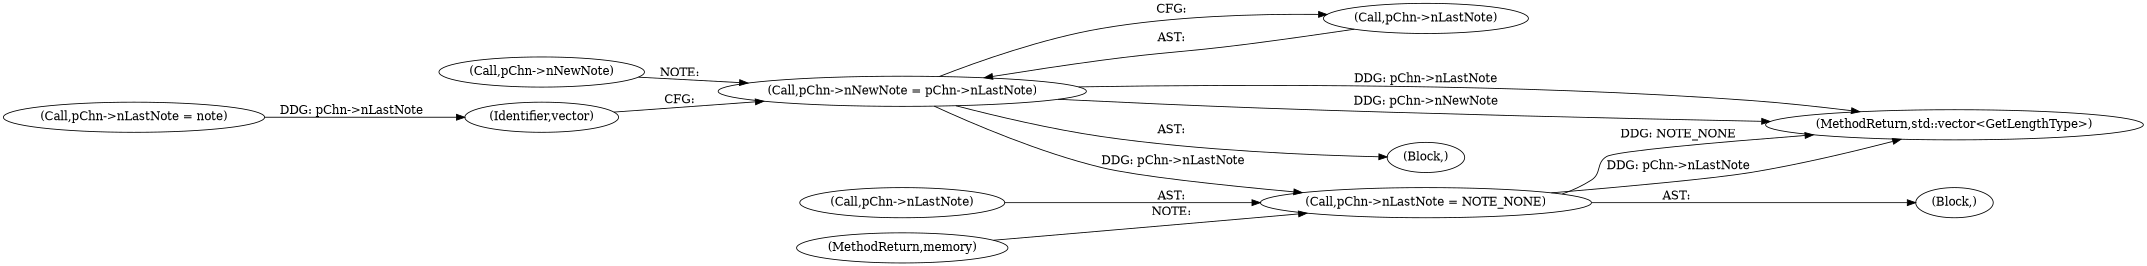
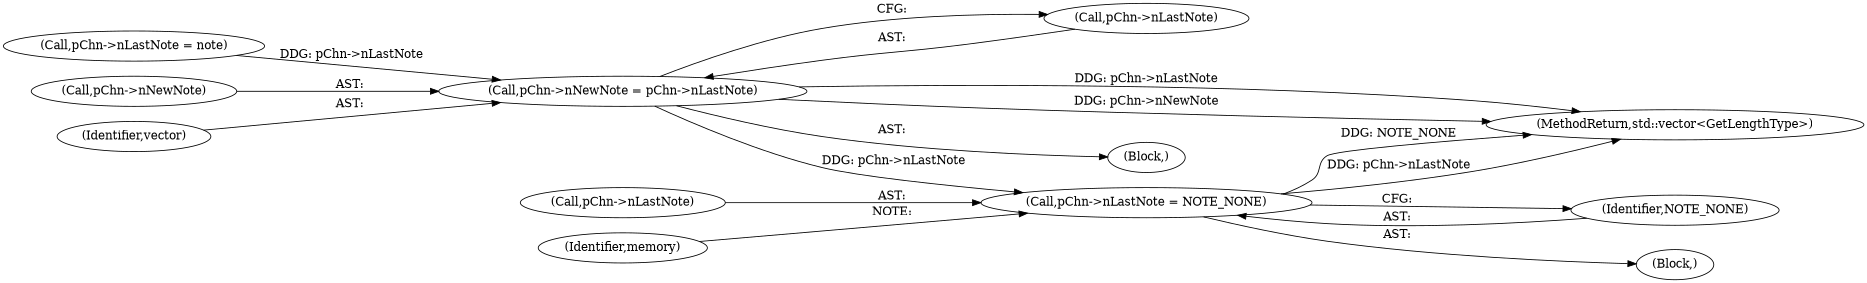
edge "(Call,pChn->nNewNote)" -> "(Call,pChn->nNewNote = pChn->nLastNote)": label "NOTE: " -> "AST: "
edge "(Identifier,vector)" -> "(Call,pChn->nNewNote = pChn->nLastNote)": label "CFG: " -> "AST: "
edge "(Call,pChn->nLastNote = note)" -> "(Identifier,vector)": now "(Call,pChn->nLastNote = note)" -> "(Call,pChn->nNewNote = pChn->nLastNote)"
node "(Identifier,NOTE_NONE)": added
node "(MethodReturn,memory)": label "(MethodReturn,memory)" -> "(Identifier,memory)"
